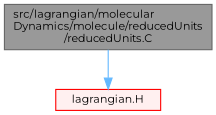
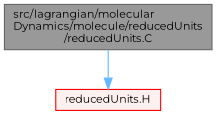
node "lagrangian.H": label "lagrangian.H" -> "reducedUnits.H"
